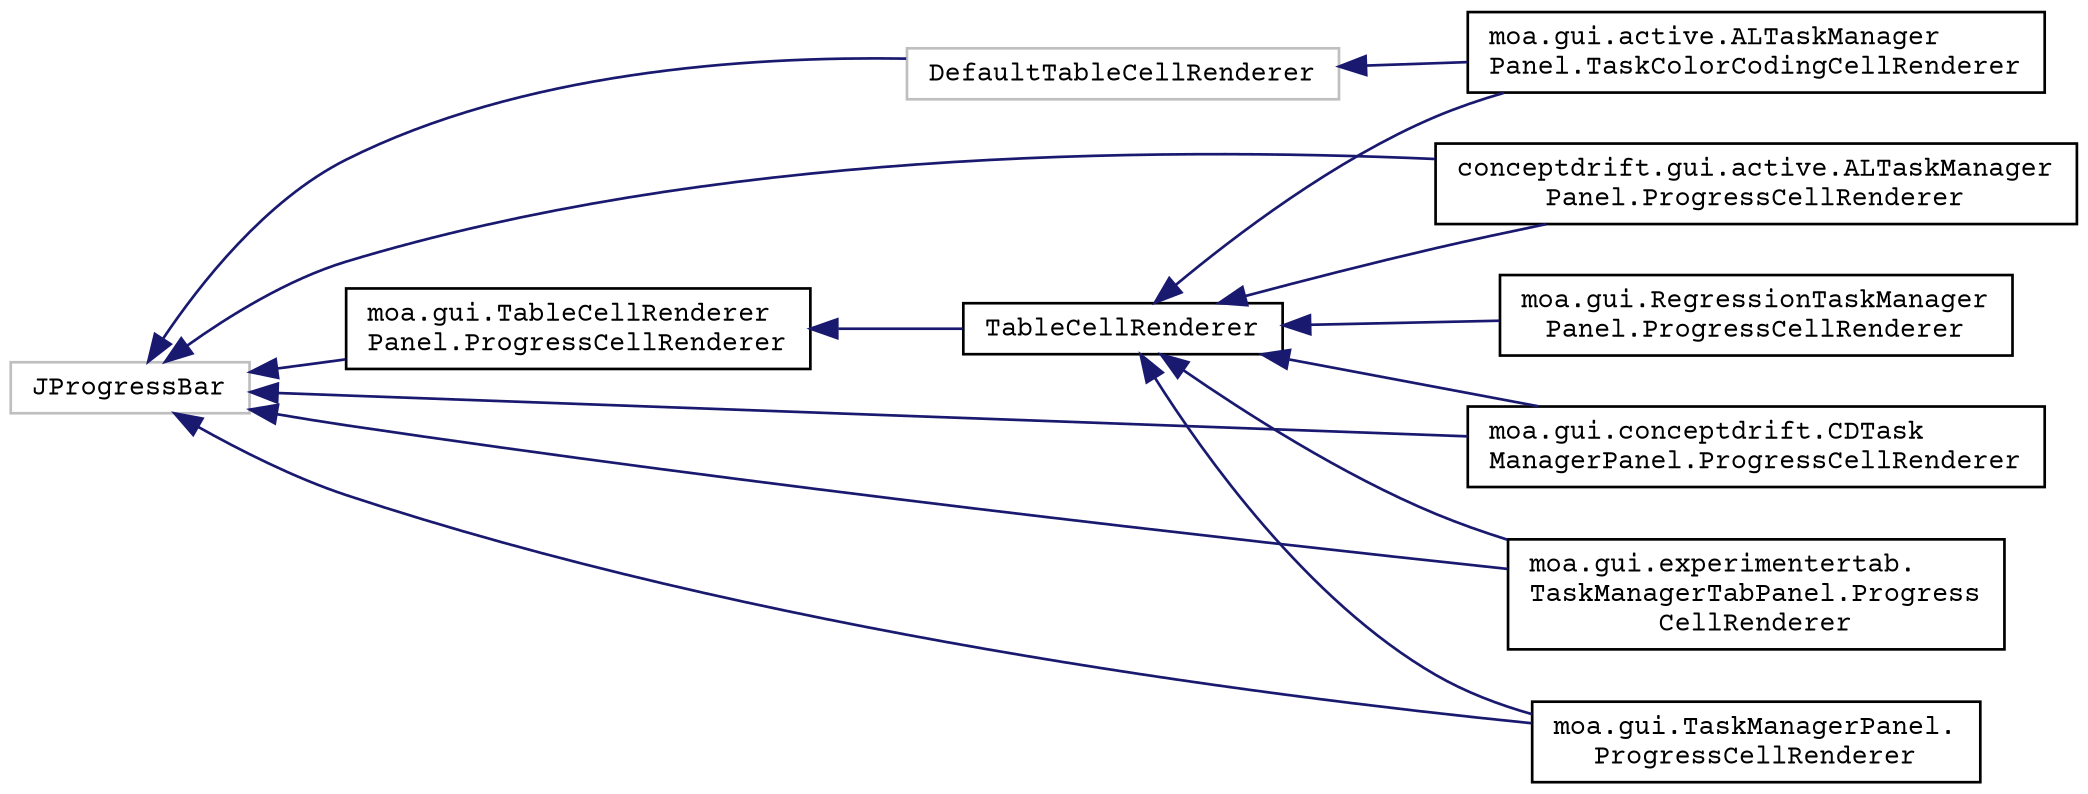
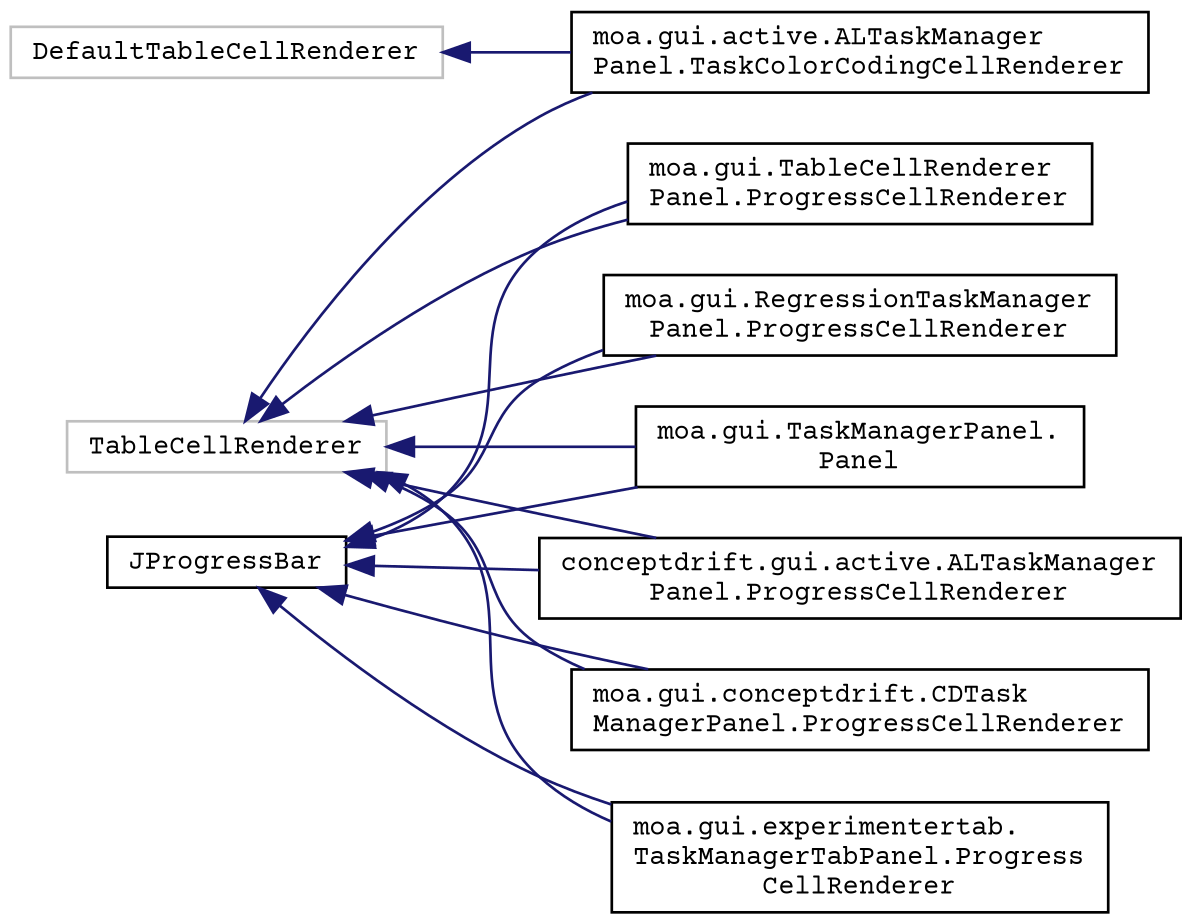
edge "DefaultTableCellRenderer" -> "JProgressBar": now "moa.gui.RegressionTaskManager Panel.ProgressCellRenderer" -> "JProgressBar"
edge "TableCellRenderer" -> "moa.gui.TableCellRenderer Panel.ProgressCellRenderer": reversed
node "TableCellRenderer": color black -> grey75
node "JProgressBar": color grey75 -> black
node "moa.gui.TaskManagerPanel. ProgressCellRenderer": label "moa.gui.TaskManagerPanel. ProgressCellRenderer" -> "moa.gui.TaskManagerPanel. Panel"
